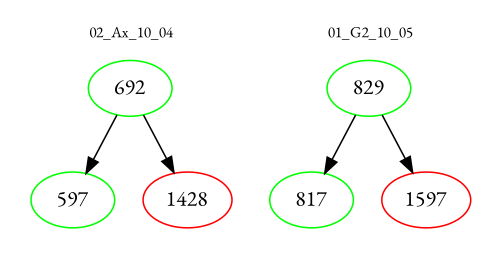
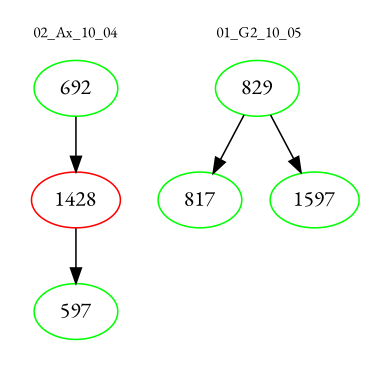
edge "692" -> "597": now "1428" -> "597"
node "1597": color red -> green
